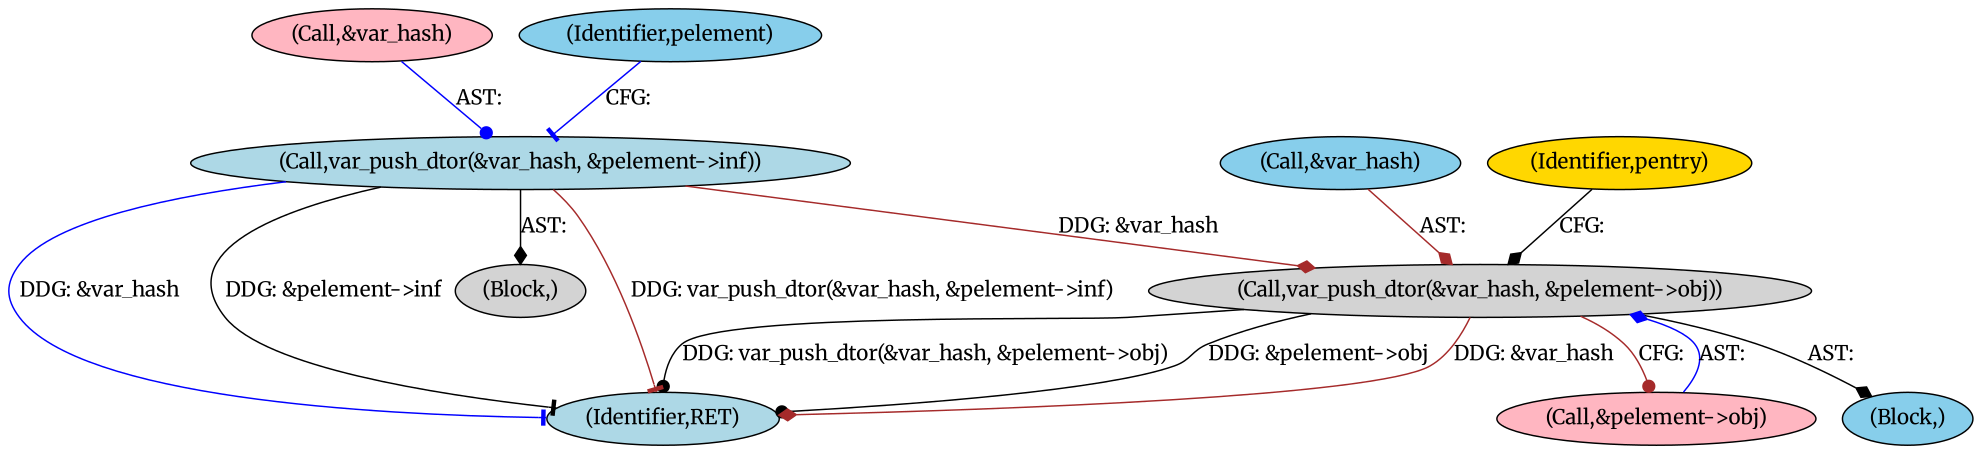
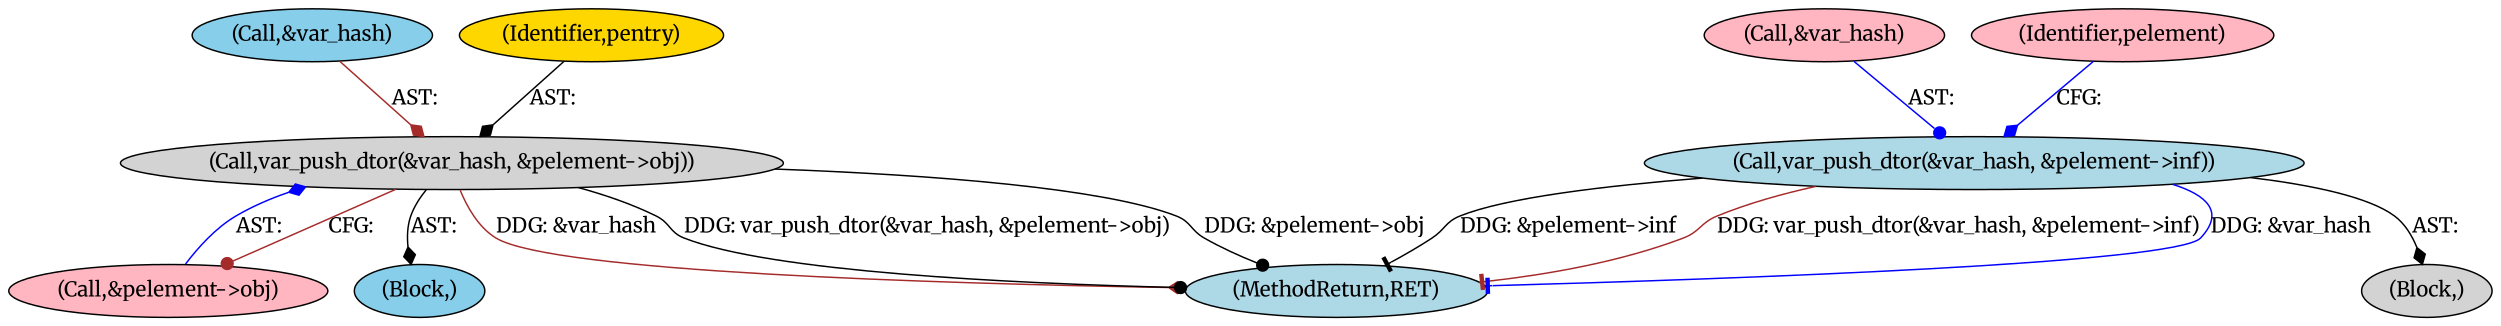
node "(Identifier,pelement)": fillcolor skyblue -> lightpink
edge "(Identifier,pelement)" -> "(Call,var_push_dtor(&var_hash, &pelement->inf))": arrowhead tee -> diamond
edge "(Call,var_push_dtor(&var_hash, &pelement->inf))" -> "(Call,var_push_dtor(&var_hash, &pelement->obj))": removed, label "DDG: &var_hash"
edge "(Identifier,pentry)" -> "(Call,var_push_dtor(&var_hash, &pelement->obj))": label "CFG: " -> "AST: "
node "(Identifier,RET)": label "(Identifier,RET)" -> "(MethodReturn,RET)"
